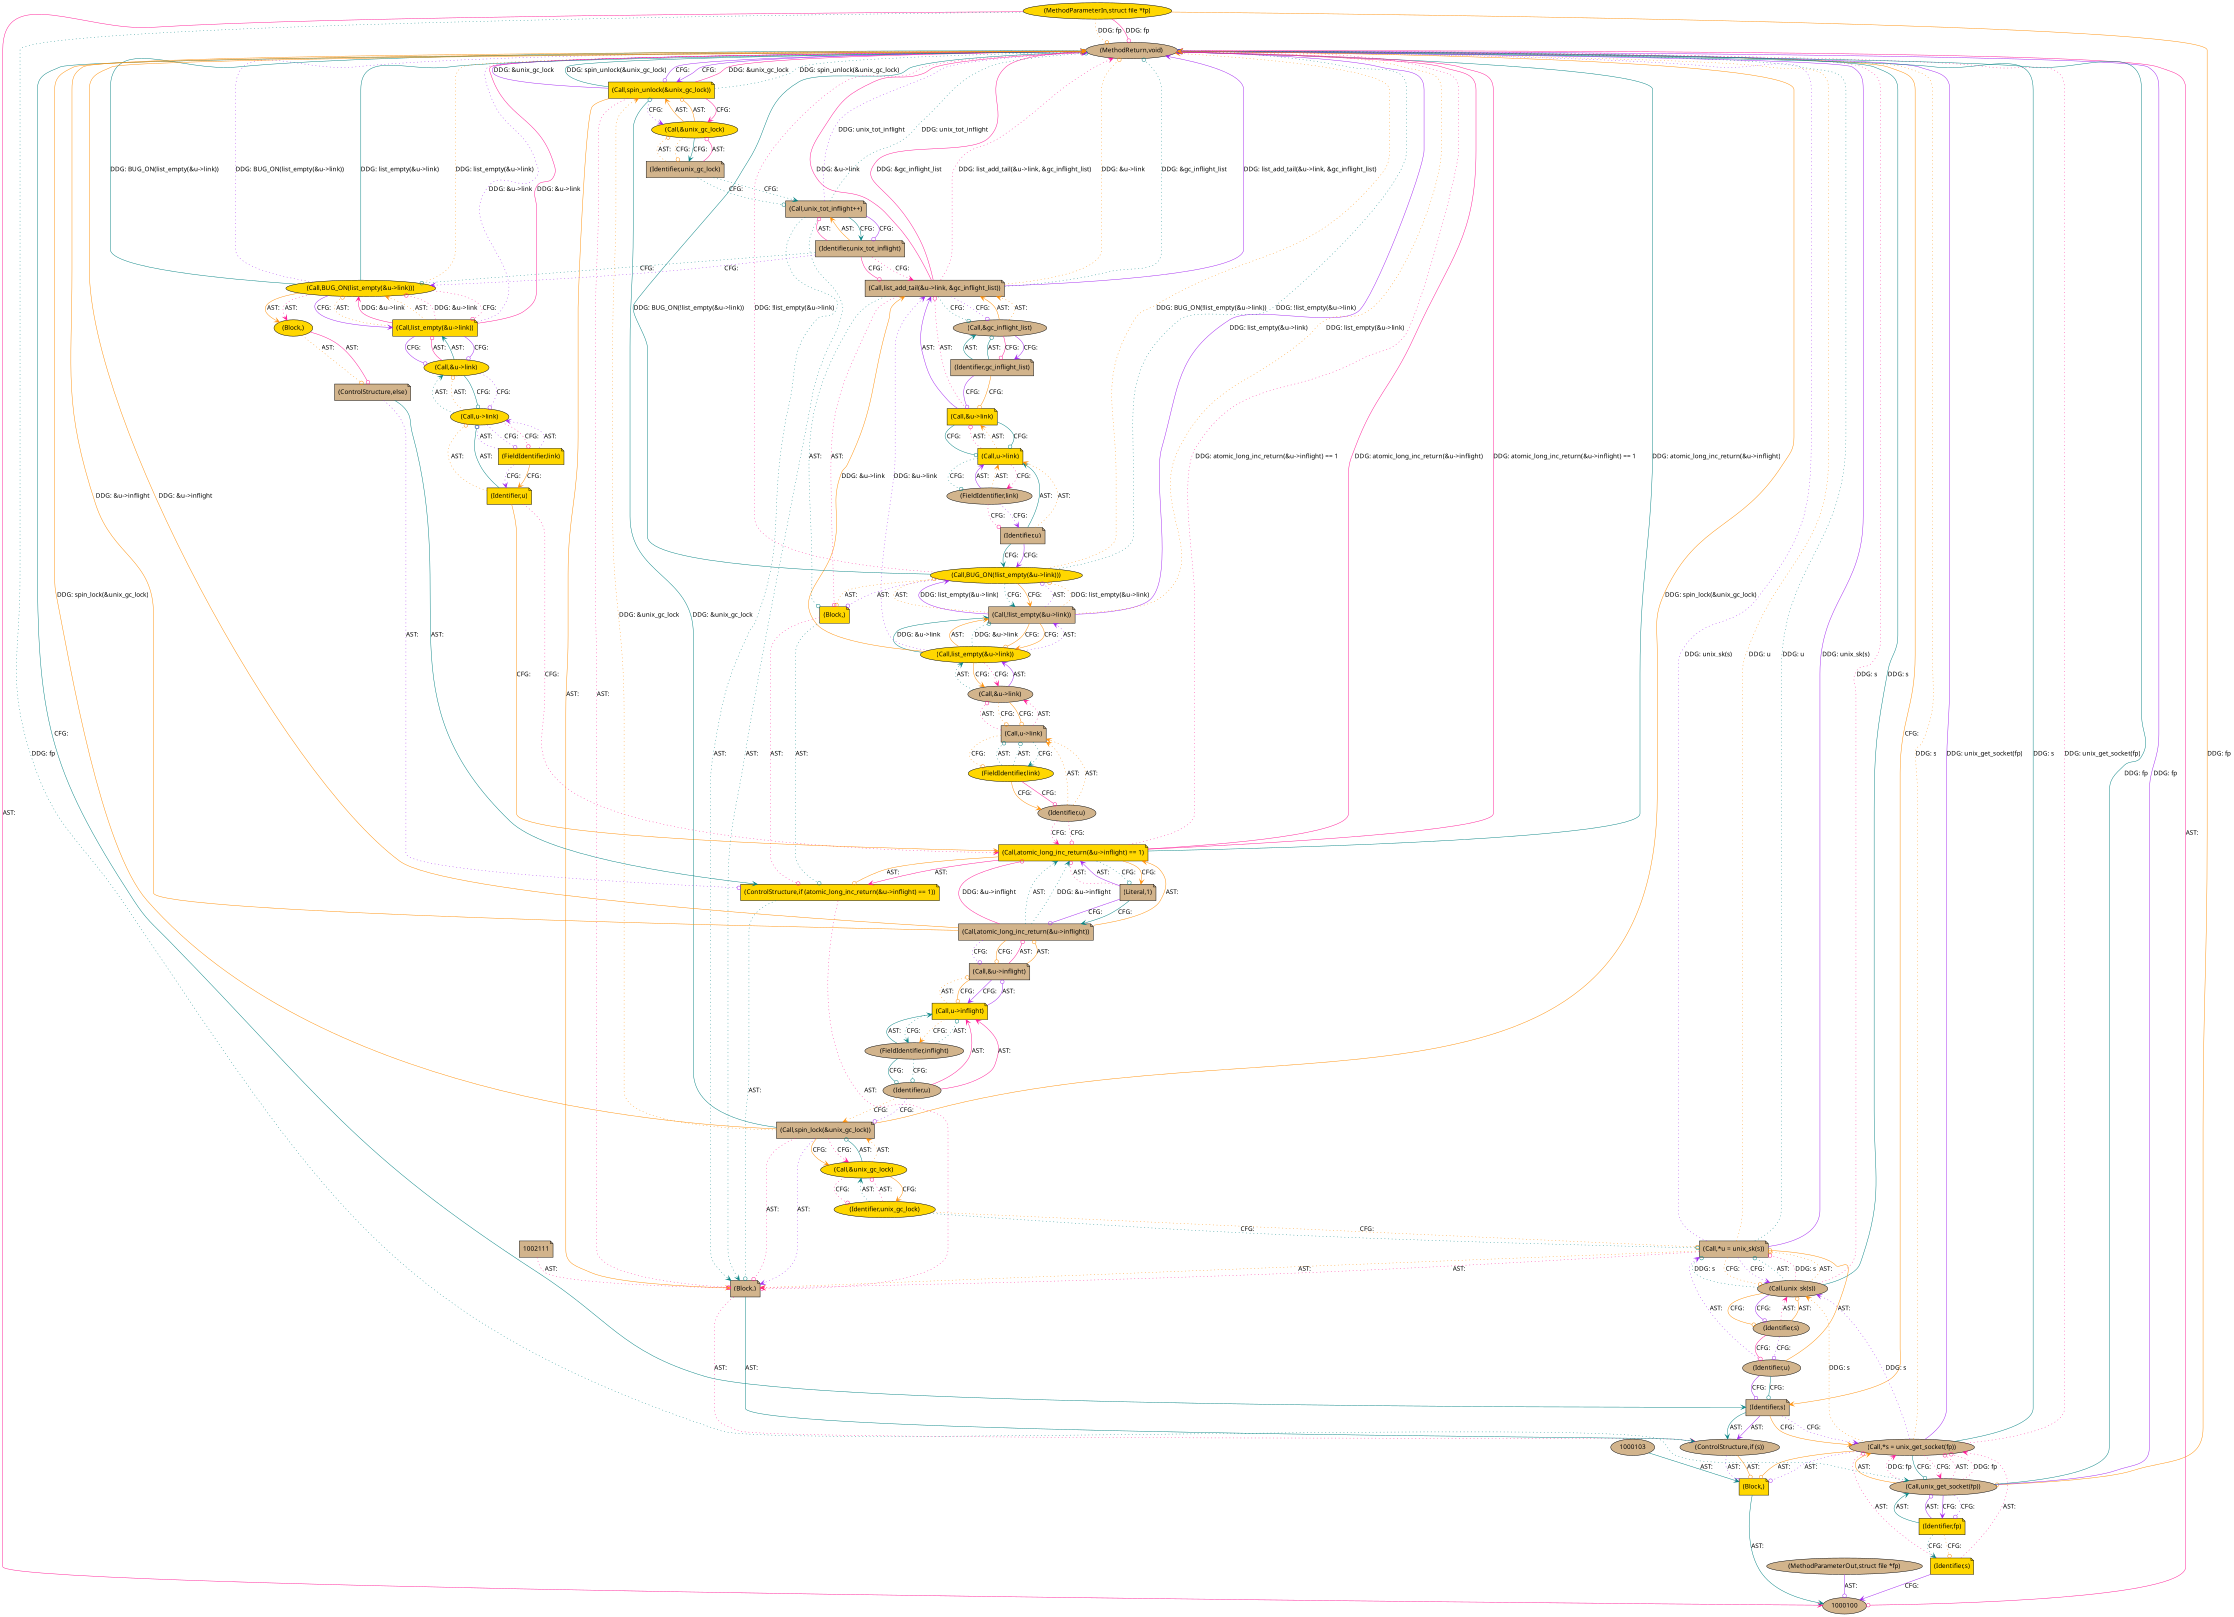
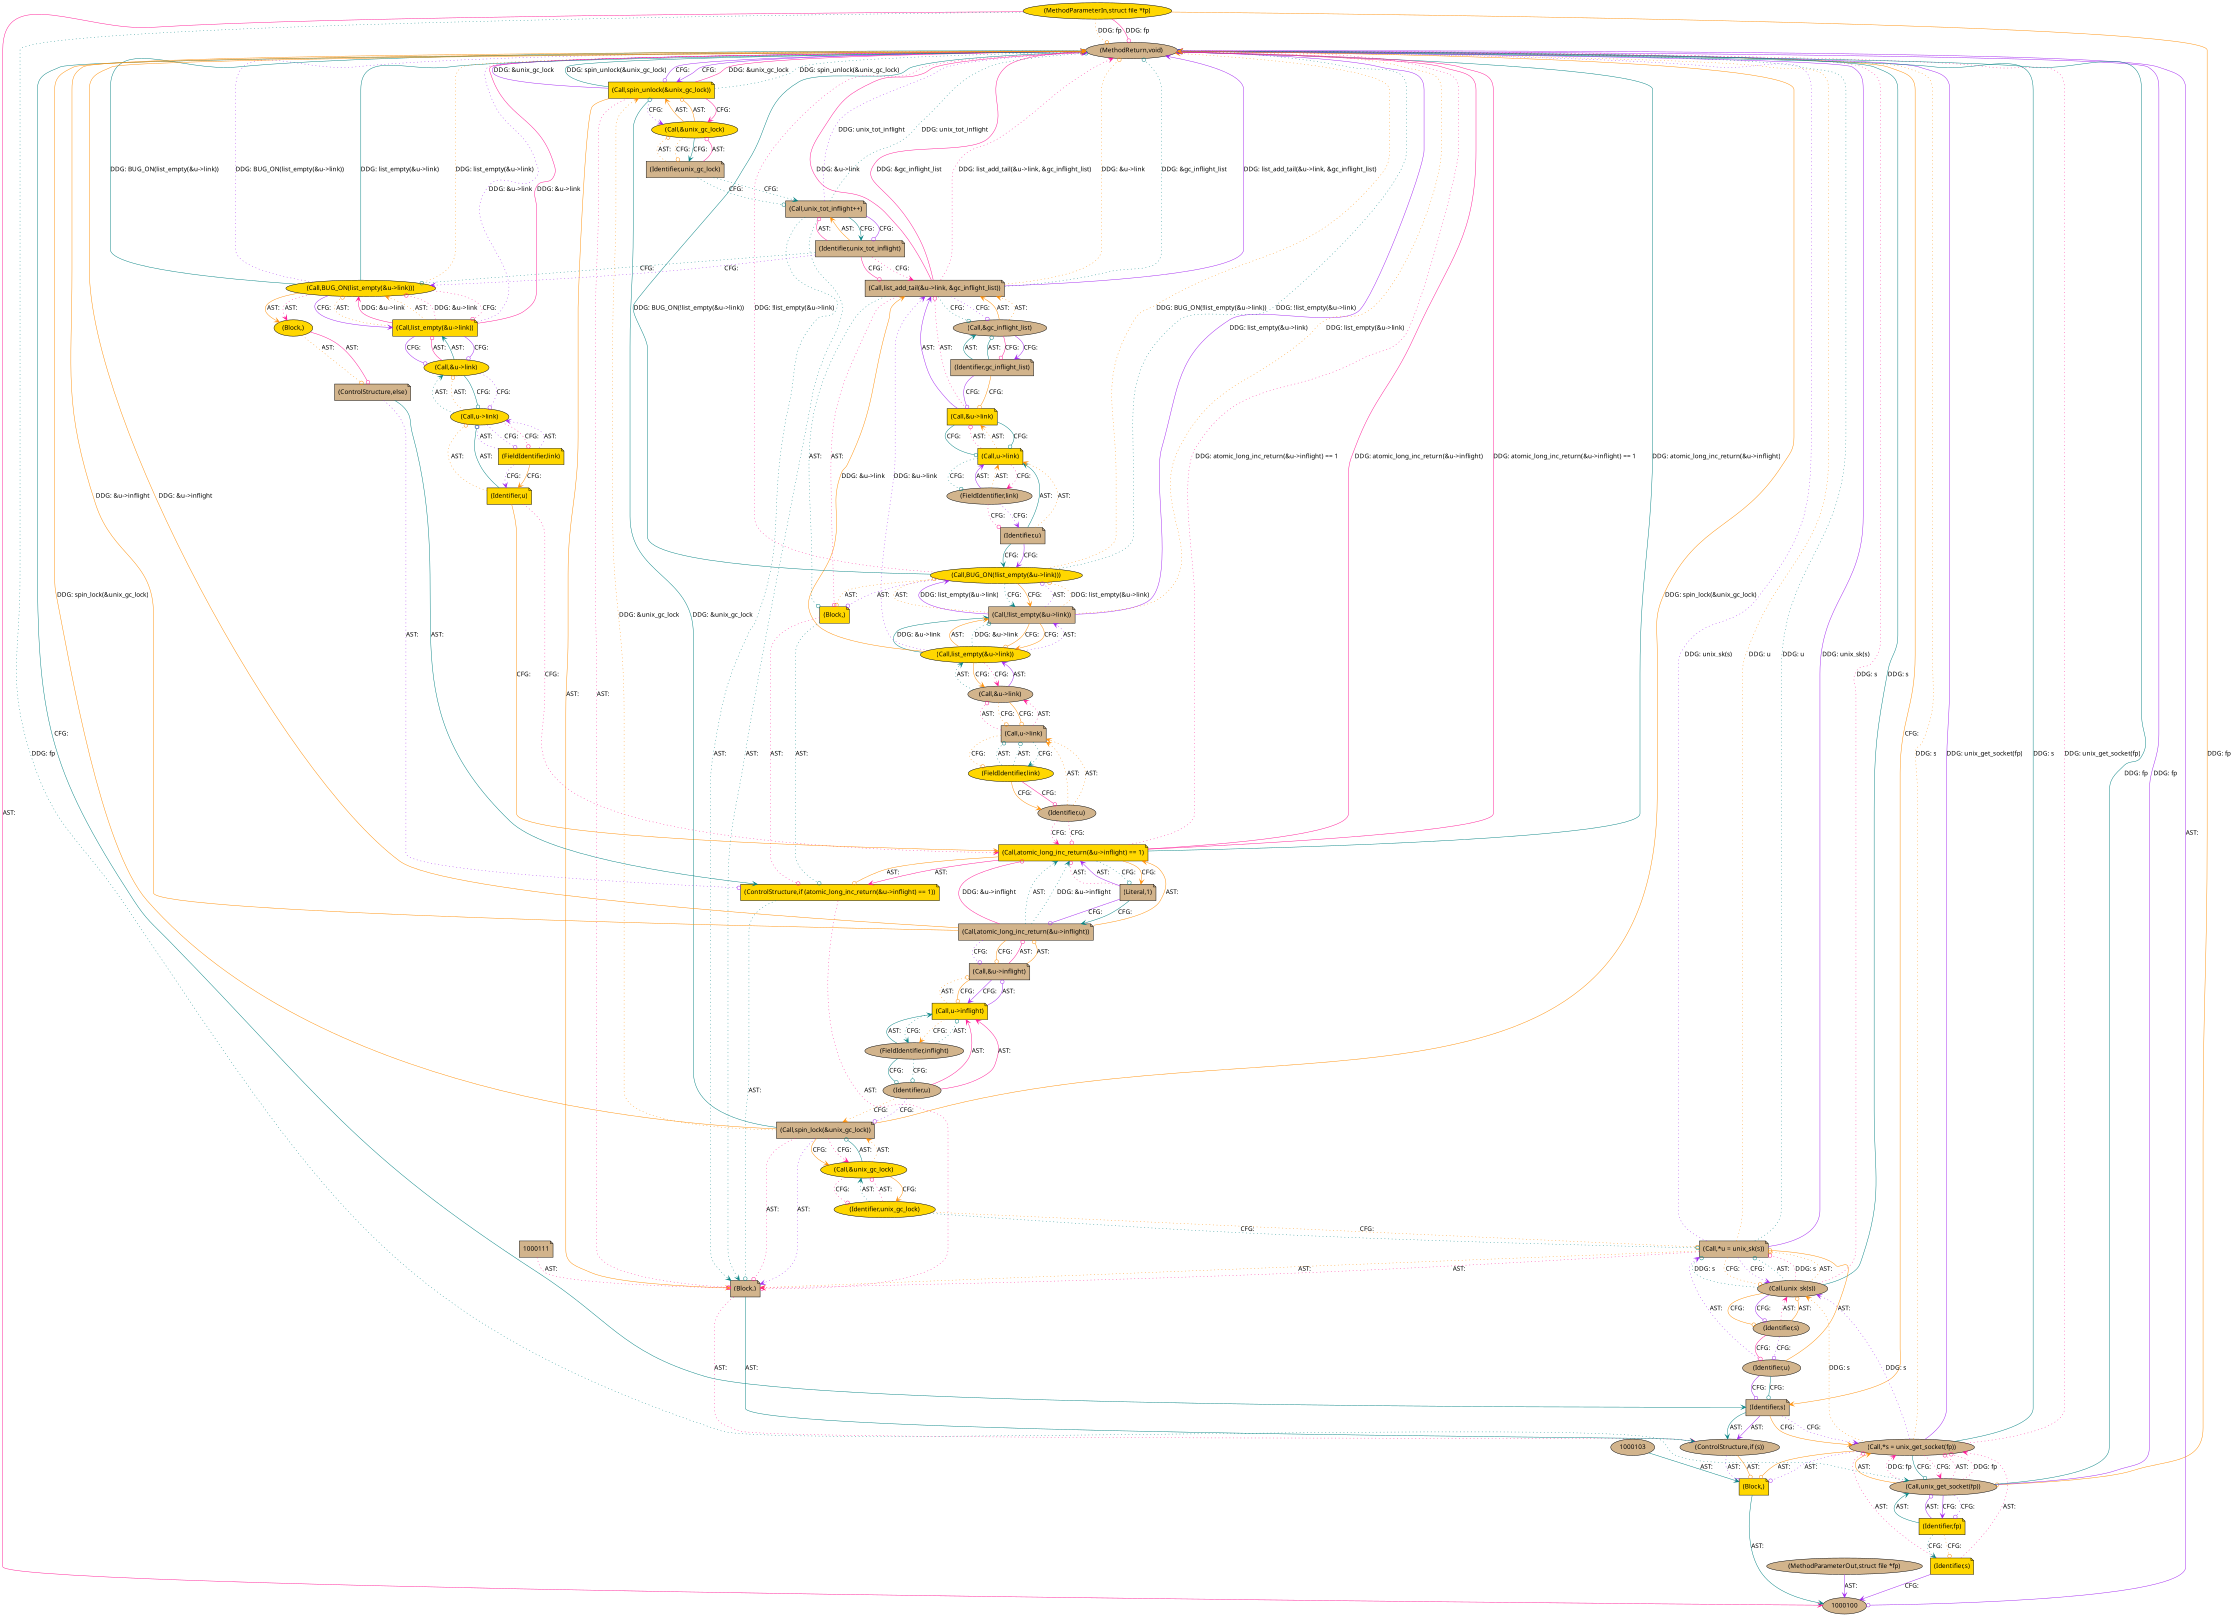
edge "(MethodReturn,void)" -> "1000100": color deeppink -> purple
node "1002111": label "1002111" -> "1000111"
edge "(MethodParameterOut,struct file *fp)" -> "1000100": arrowhead odot -> vee
